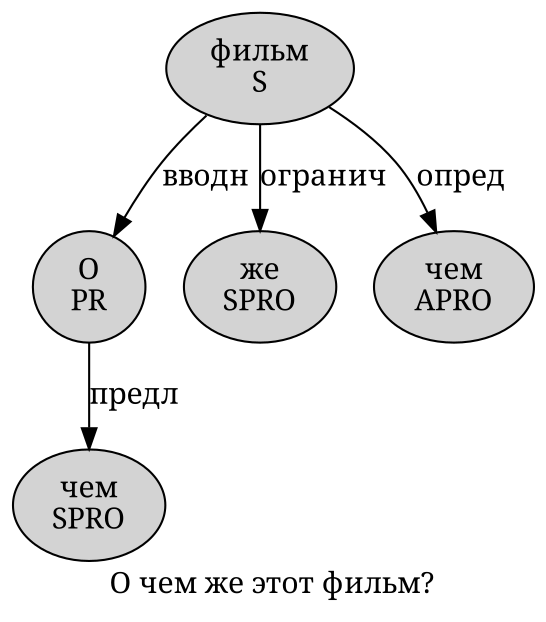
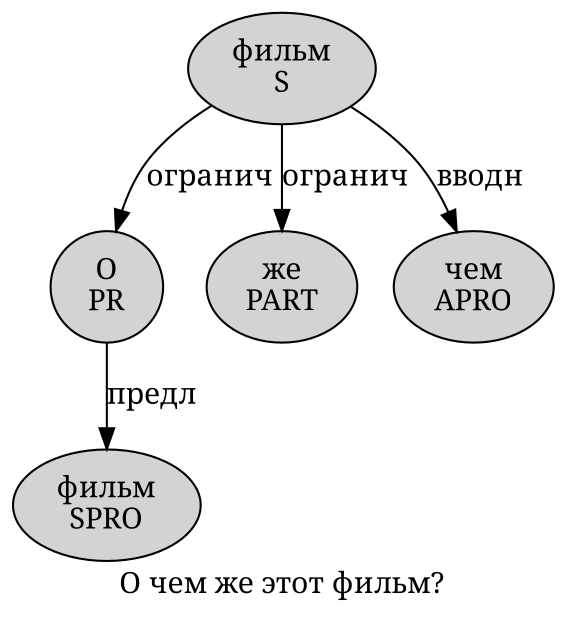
edge "фильм S" -> "О PR": label "вводн" -> "огранич"
edge "фильм S" -> "чем APRO": label "опред" -> "вводн"
node "же SPRO": label "же SPRO" -> "же PART"
node "чем SPRO": label "чем SPRO" -> "фильм SPRO"
